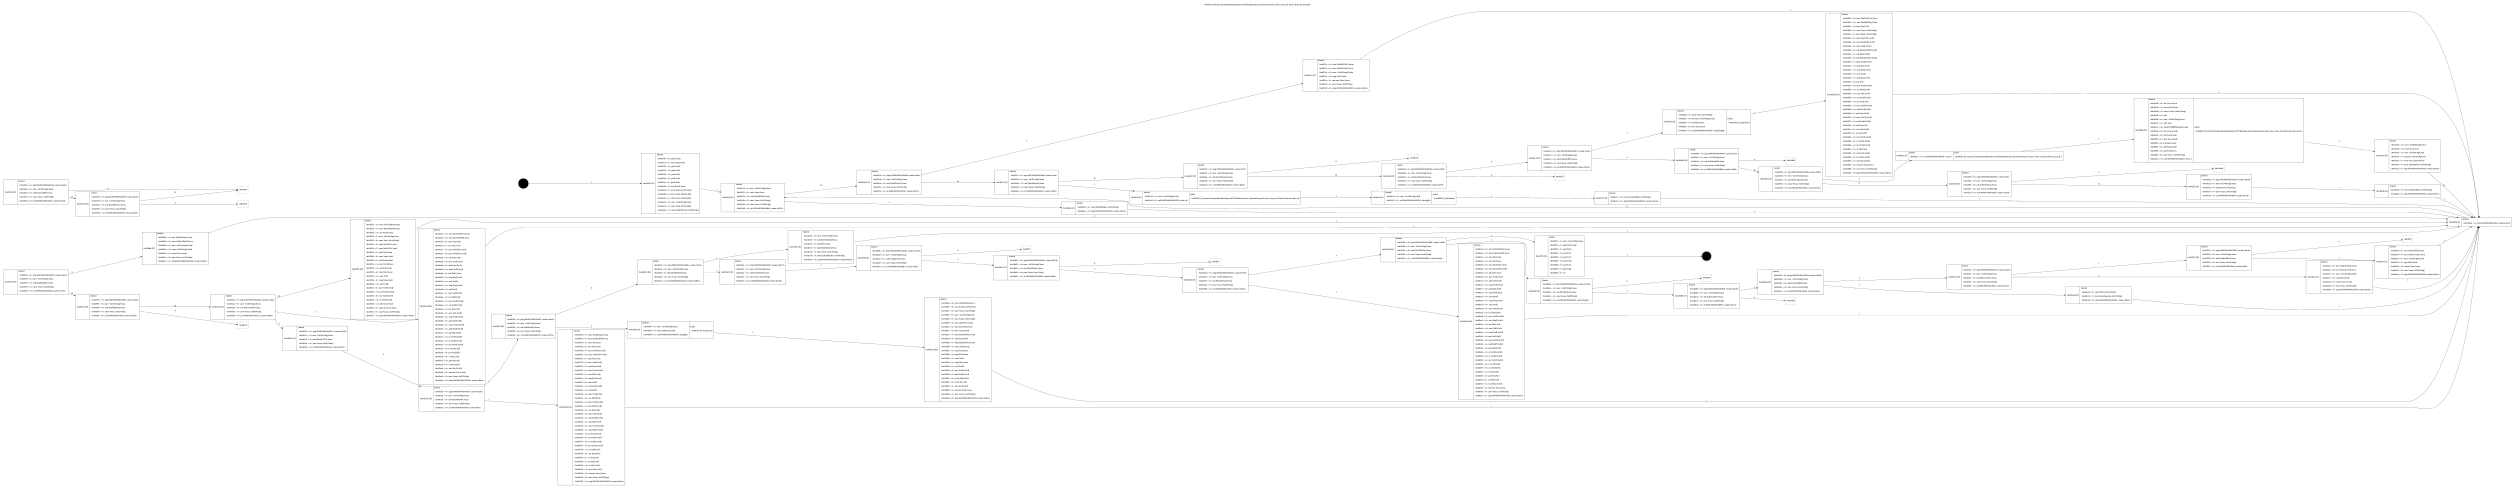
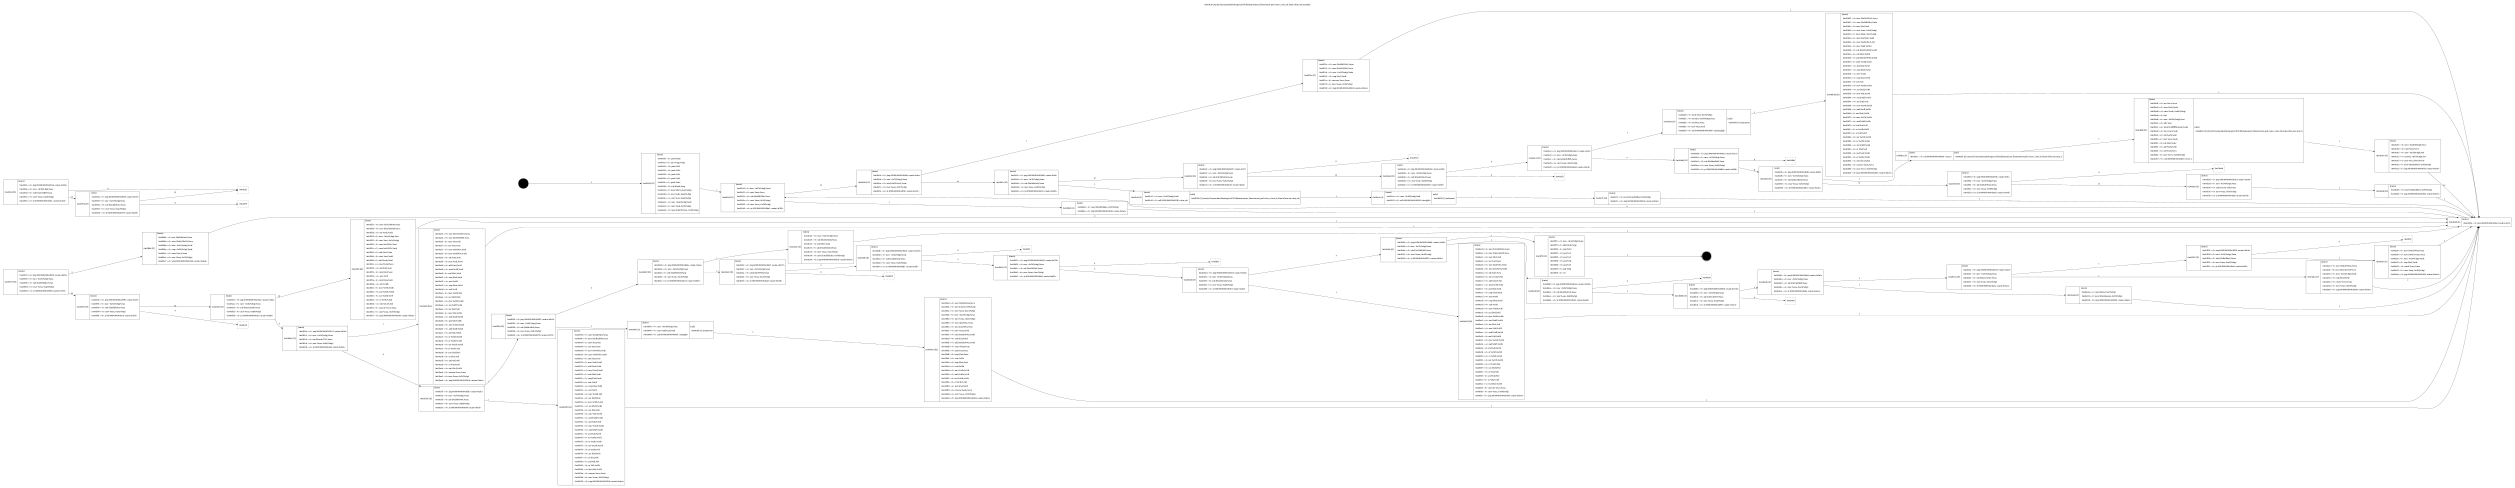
node "0x401a2f": added
edge "0x4015a5 [25]" -> "0x401a65 [134]": now "0x4015be [25]" -> "0x401a65 [134]"
